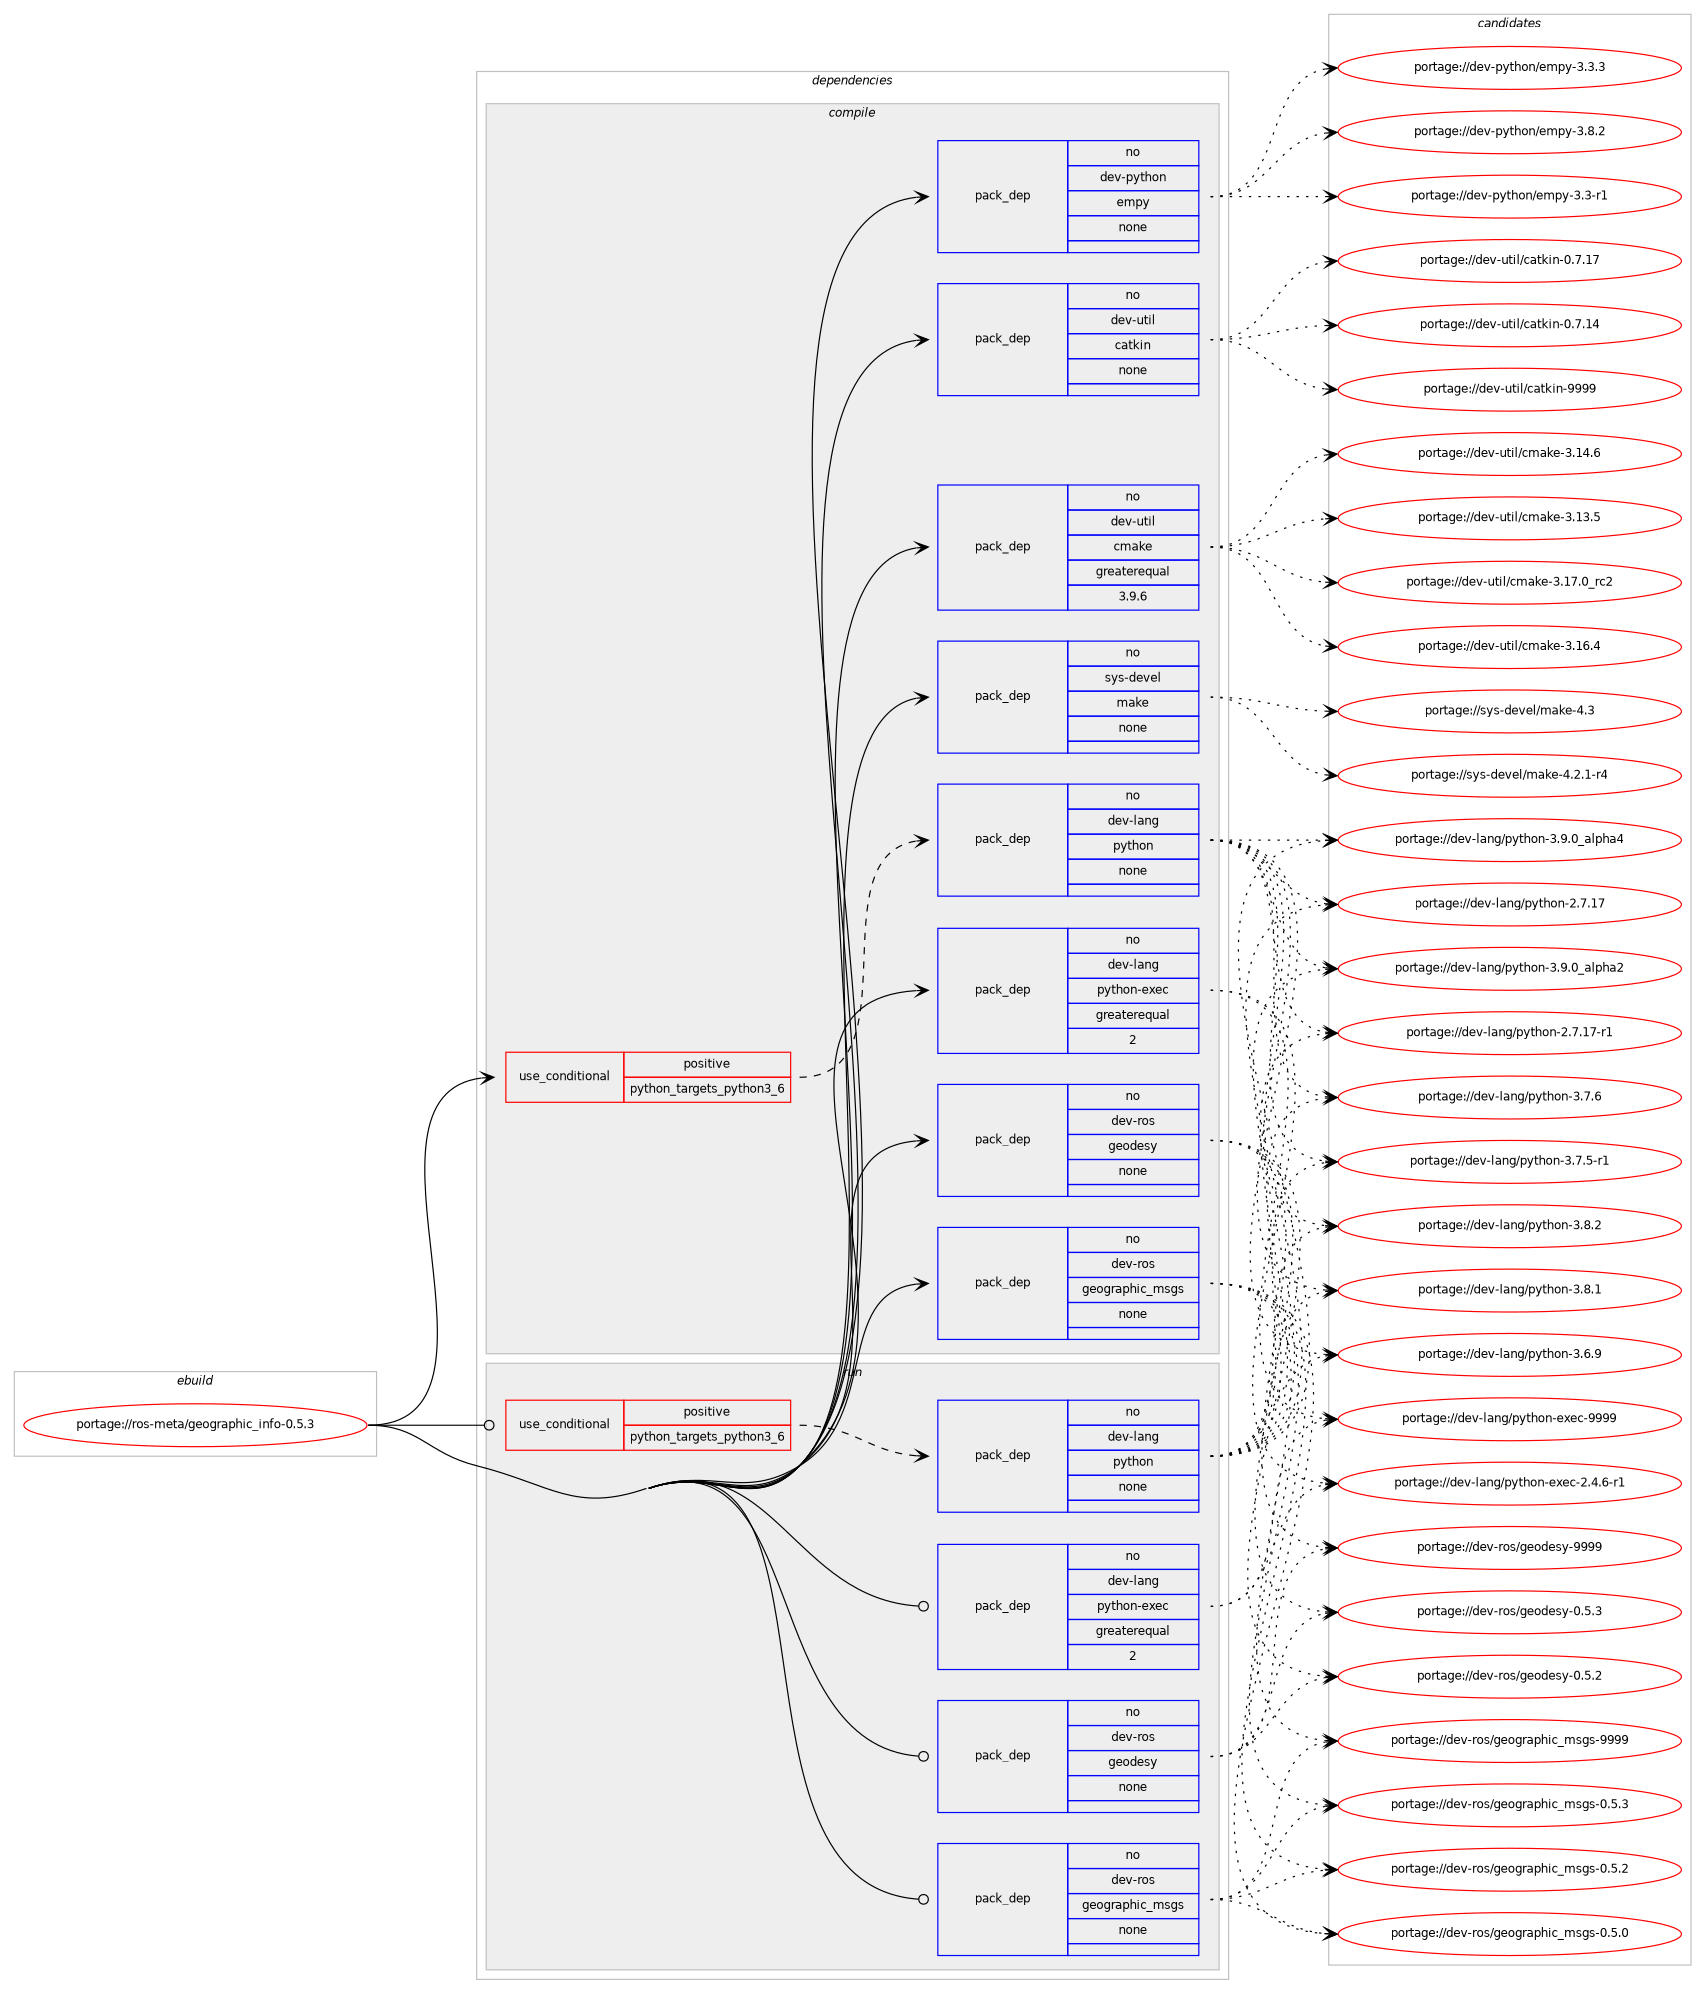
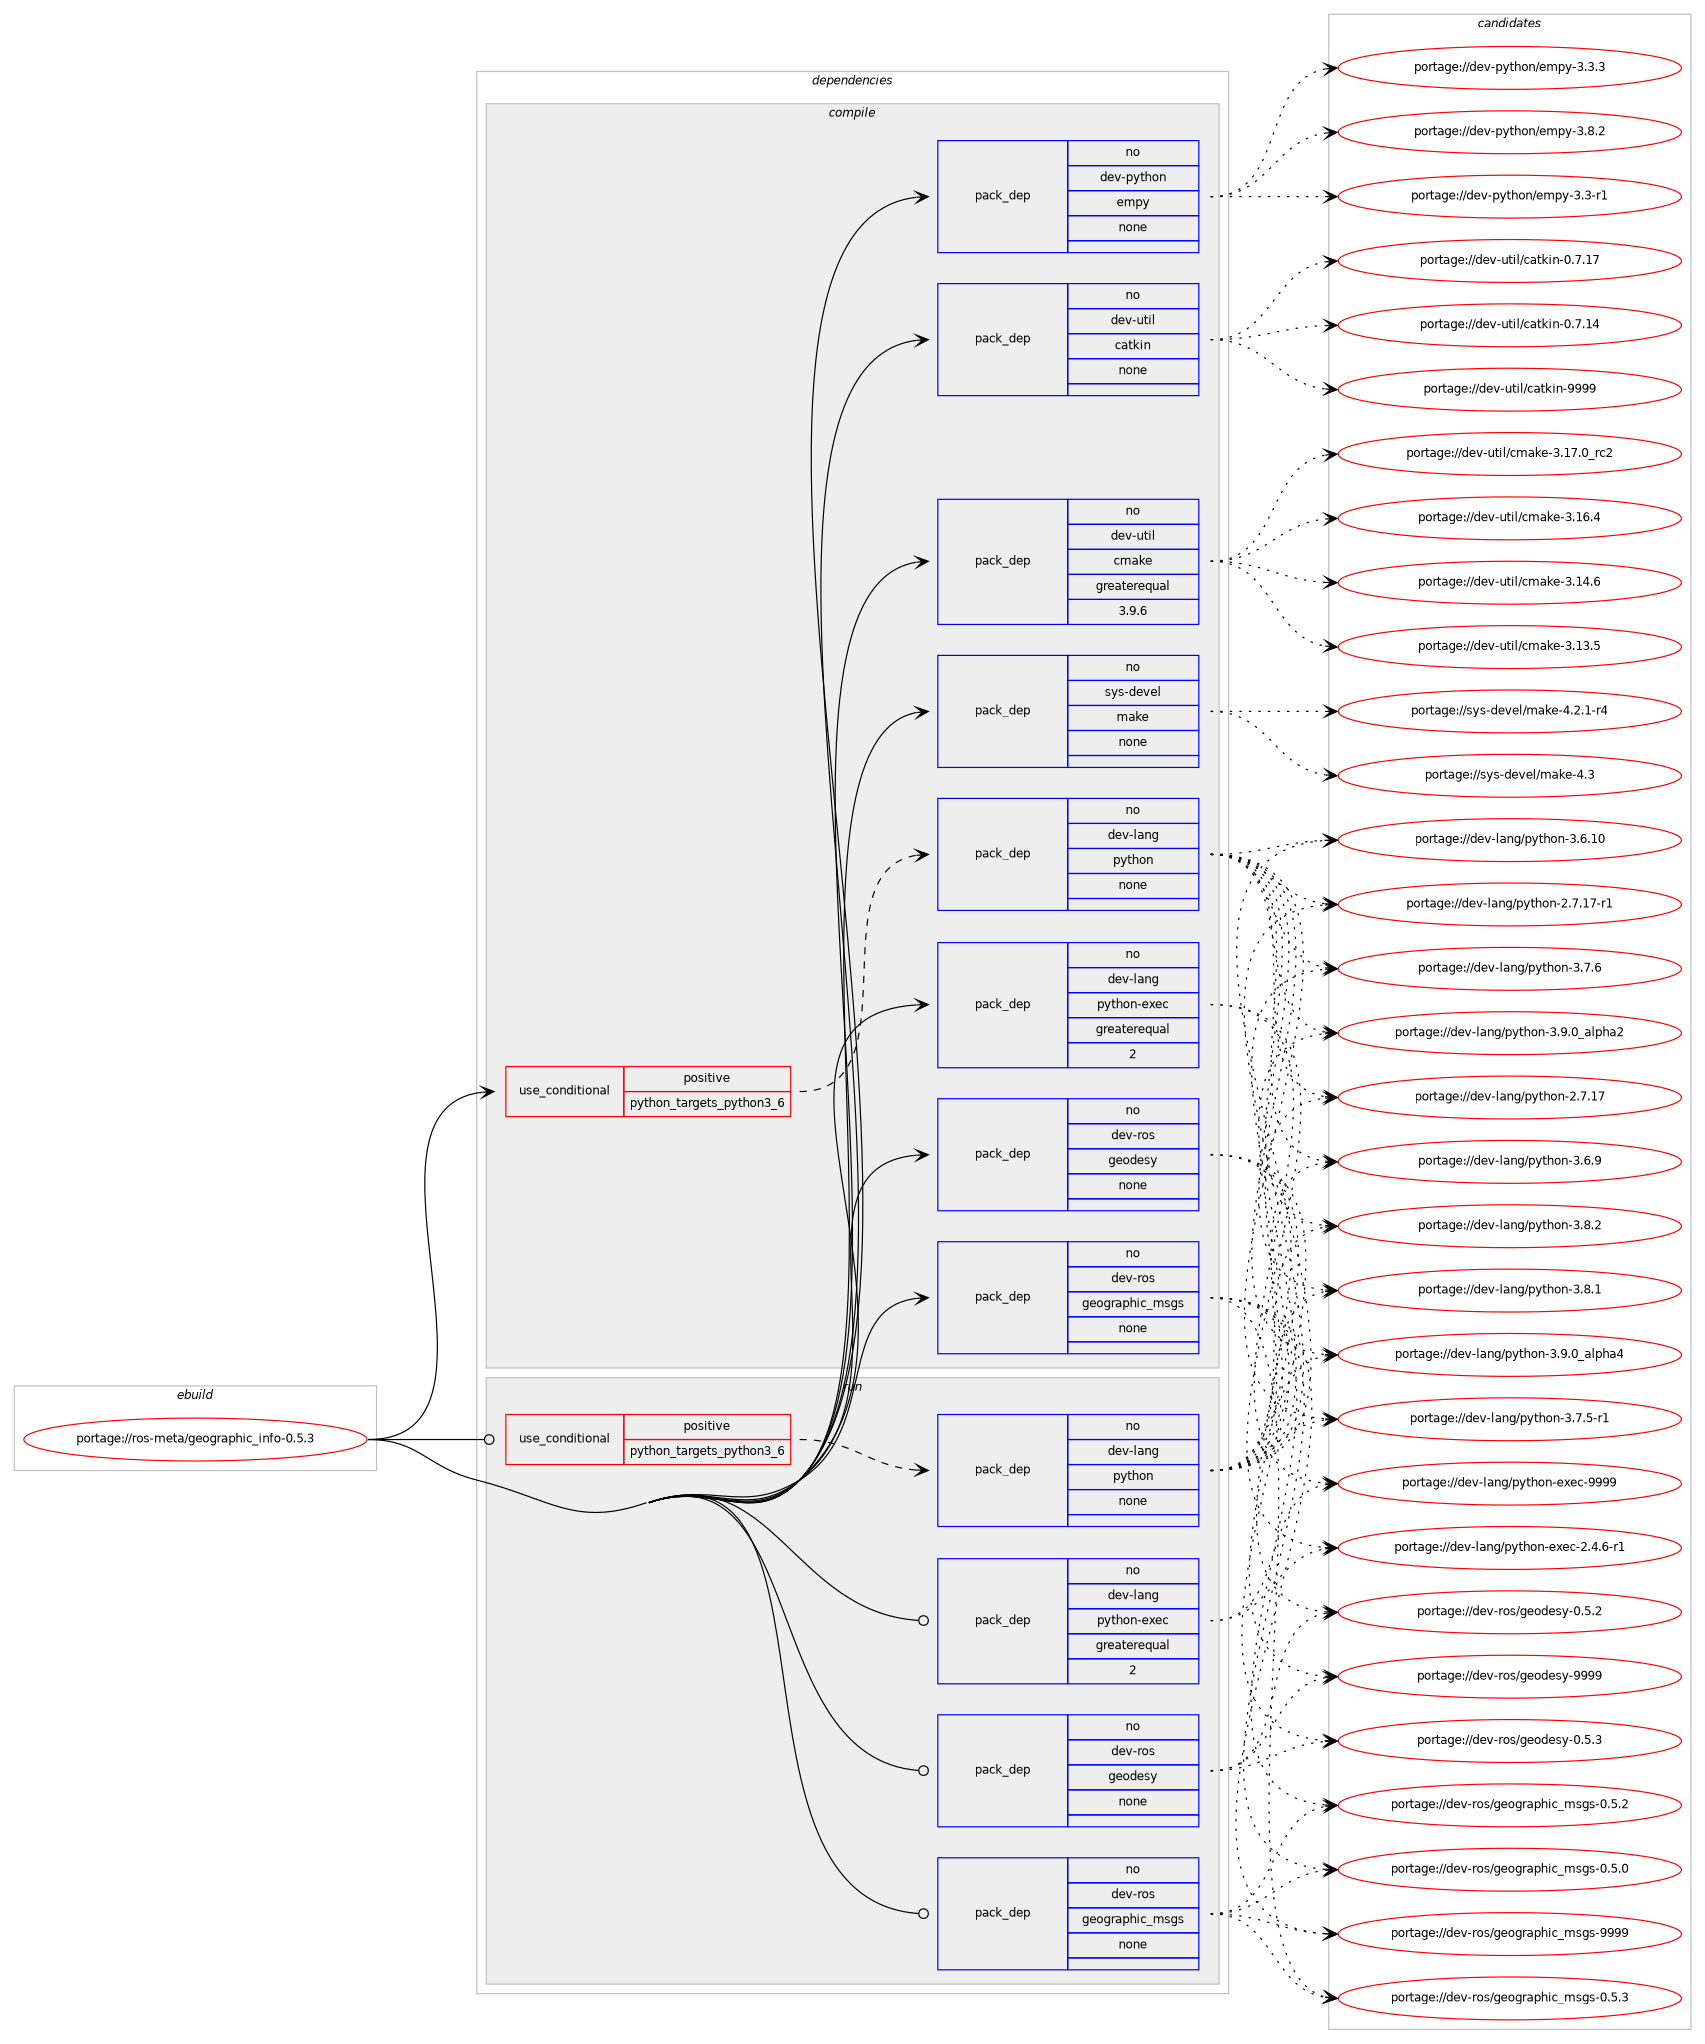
node "portage://dev-lang/python-3.6.10": added
